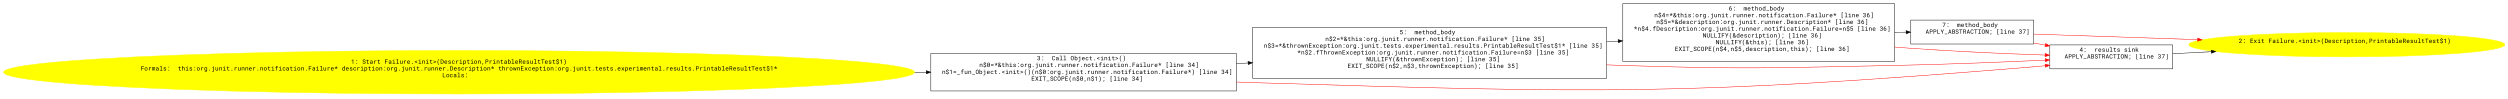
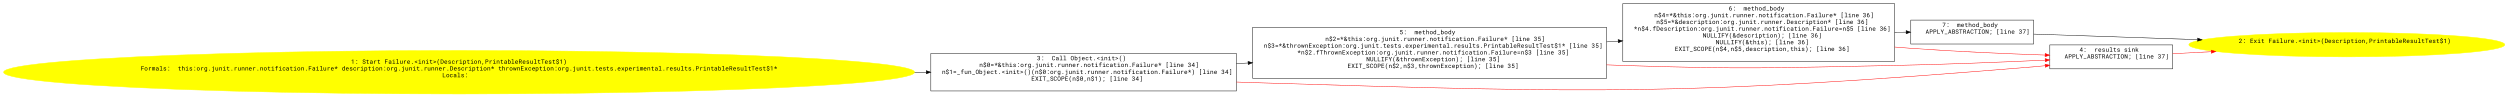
edge "7:  method_body APPLY_ABSTRACTION; [line 37]" -> "2: Exit Failure.<init>(Description,PrintableResultTest$1)": color red -> black
edge "7:  method_body APPLY_ABSTRACTION; [line 37]" -> "4:  results sink APPLY_ABSTRACTION; [line 37]": removed
edge "4:  results sink APPLY_ABSTRACTION; [line 37]" -> "2: Exit Failure.<init>(Description,PrintableResultTest$1)": color black -> red
